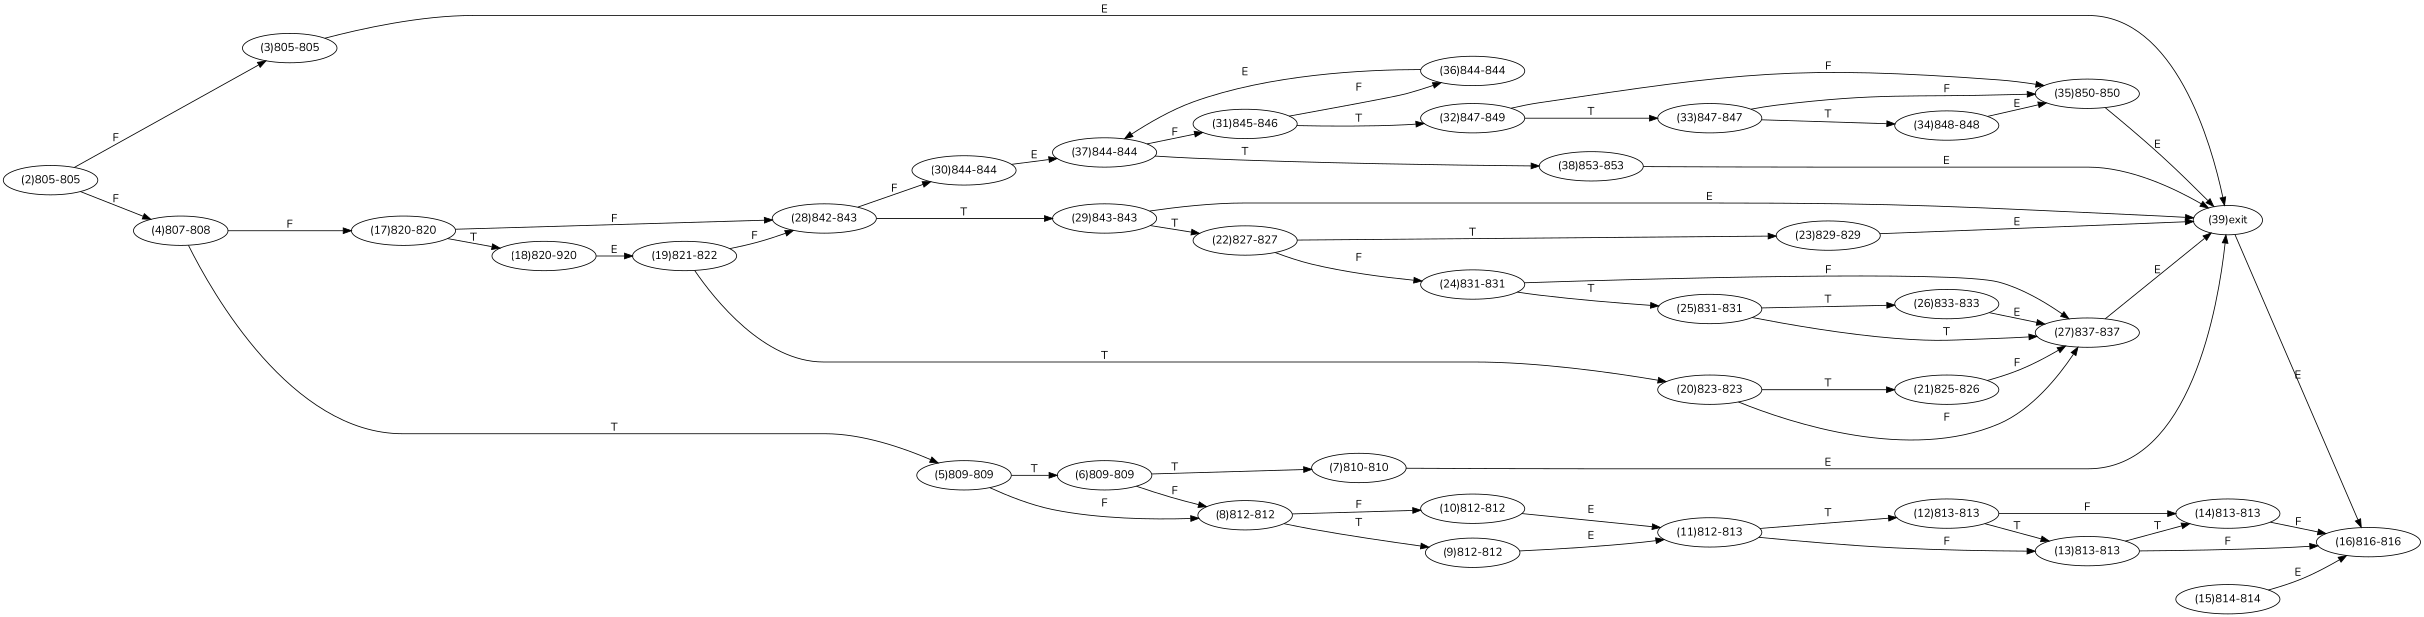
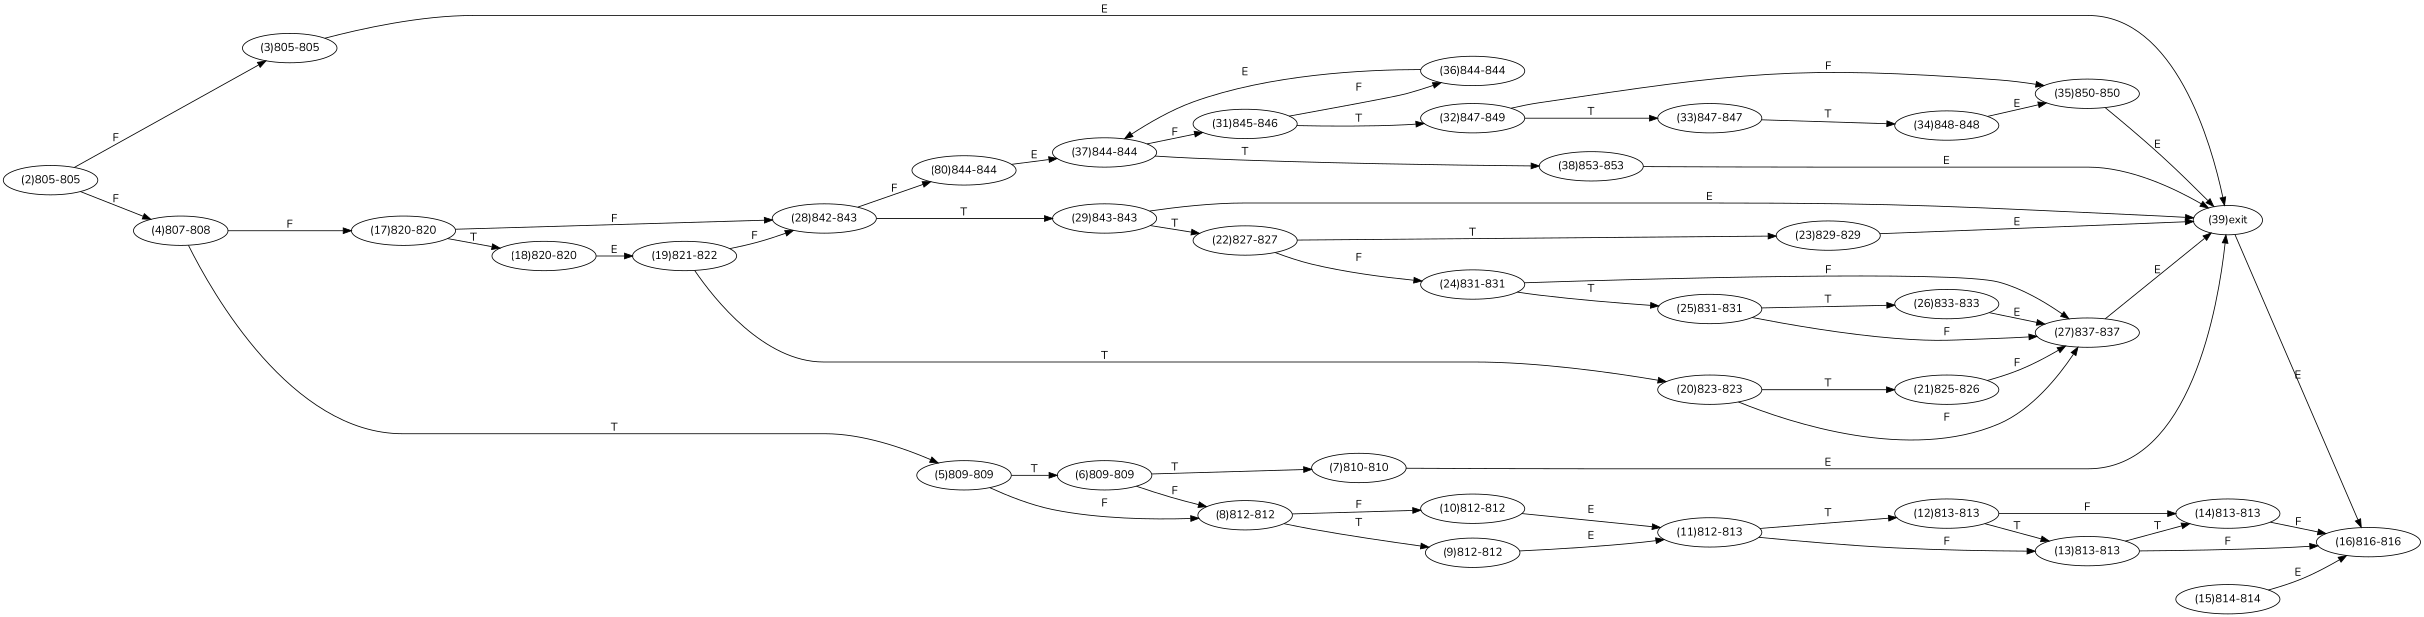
edge "(33)847-847" -> "(35)850-850": removed, label "F"
node "(30)844-844": label "(30)844-844" -> "(80)844-844"
node "(18)820-920": label "(18)820-920" -> "(18)820-820"
edge "(25)831-831" -> "(27)837-837": label "T" -> "F"
